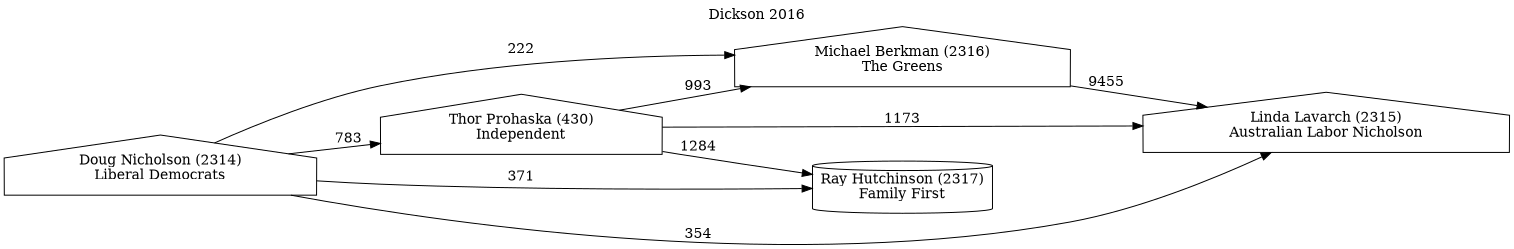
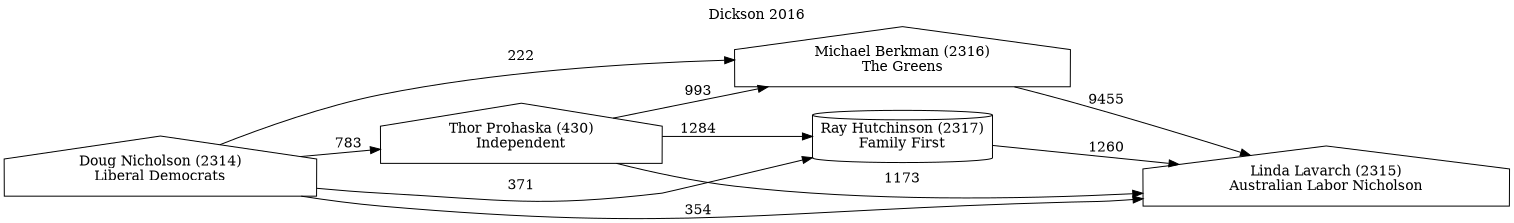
edge "Ray Hutchinson (2317) Family First" -> "Linda Lavarch (2315) Australian Labor Nicholson": added, label "1260"
